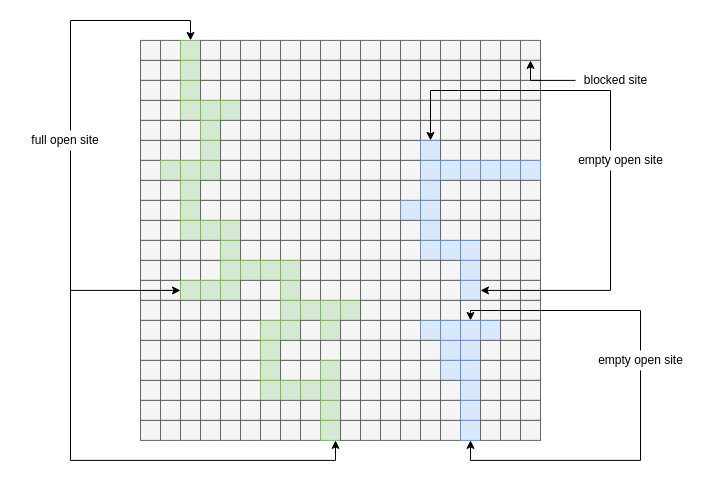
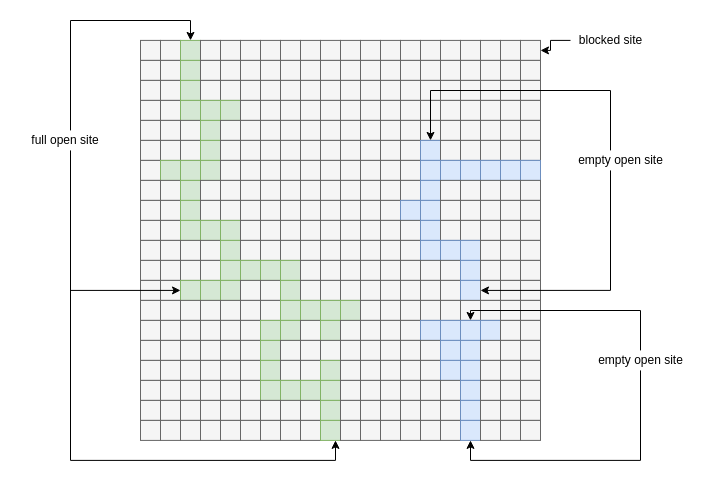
node "blocked site": moved (616, 80) -> (611, 40)
